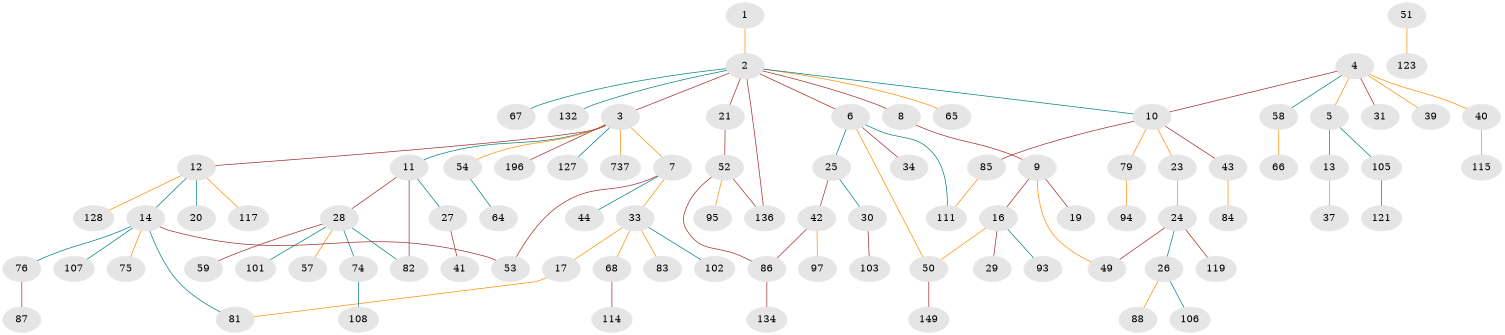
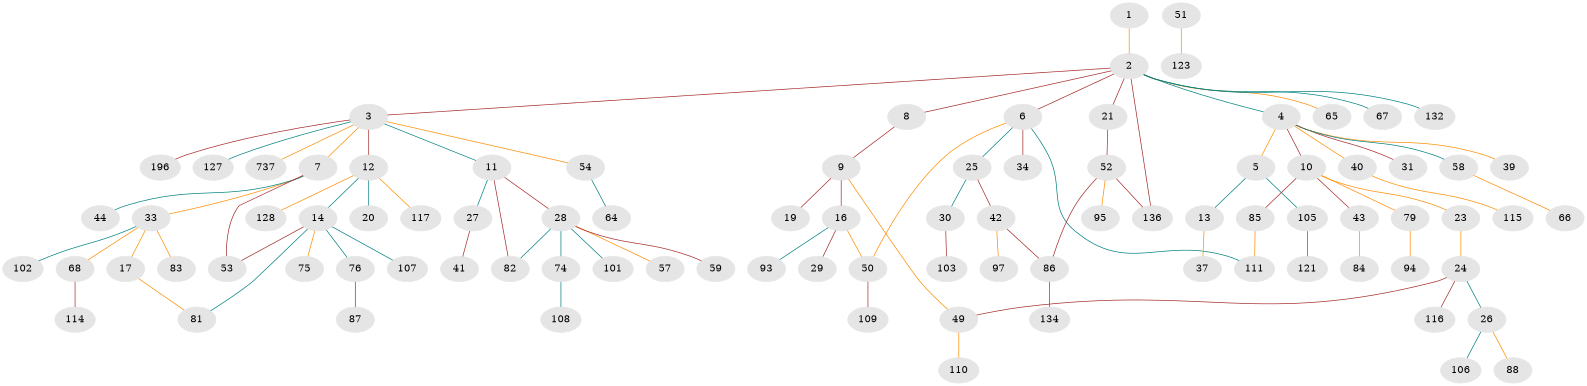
edge "2" -- "10": now "2" -- "4"
node "119": label "119" -> "116"
node "149": label "149" -> "109"
node "110": added
